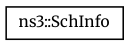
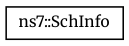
node "ns3::SchInfo": label "ns3::SchInfo" -> "ns7::SchInfo"
